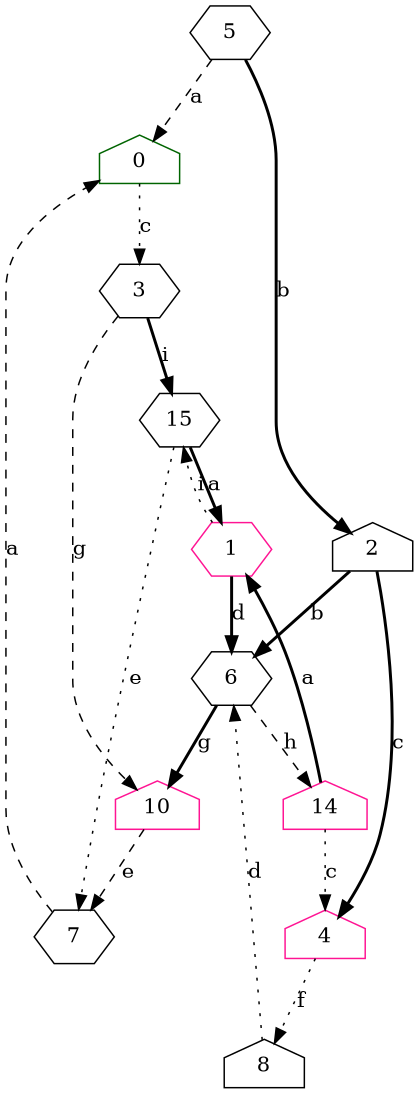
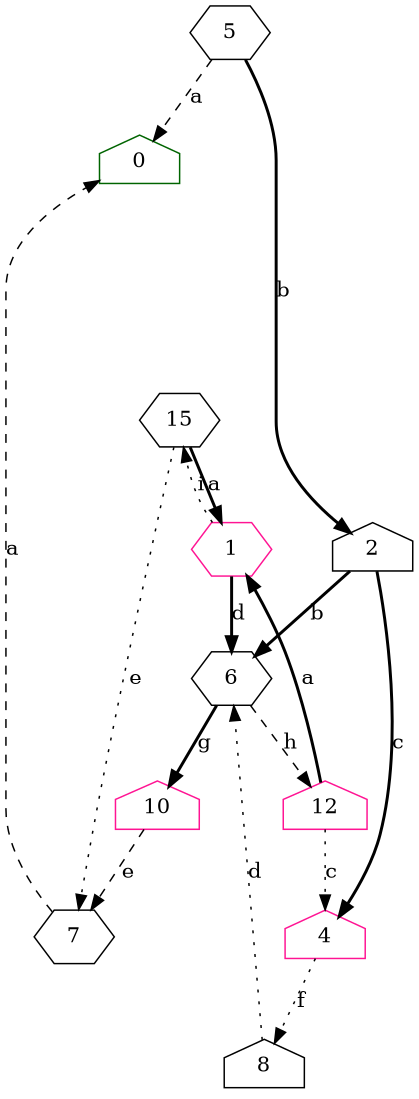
node "3": removed
node "14": label "14" -> "12"
